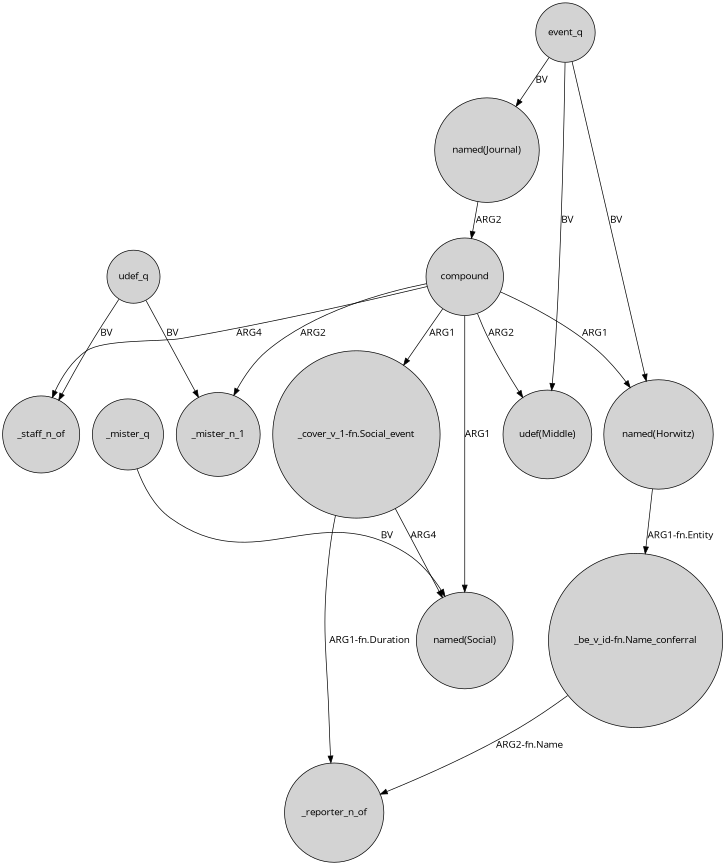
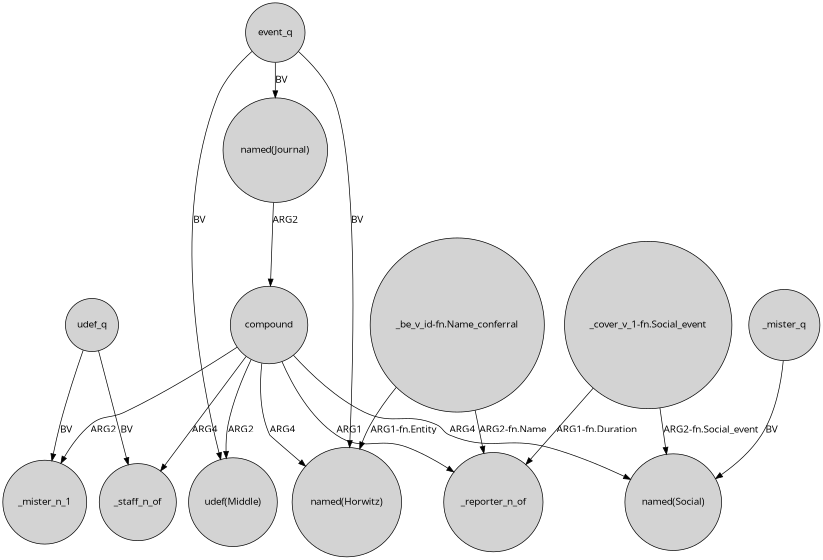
edge "compound" -> "named(Horwitz)": label "ARG1" -> "ARG4"
edge "compound" -> "_cover_v_1-fn.Social_event": now "compound" -> "_reporter_n_of"
edge "compound" -> "named(Social)": label "ARG1" -> "ARG4"
edge "named(Horwitz)" -> "_be_v_id-fn.Name_conferral": reversed
edge "_cover_v_1-fn.Social_event" -> "named(Social)": label "ARG4" -> "ARG2-fn.Social_event"
